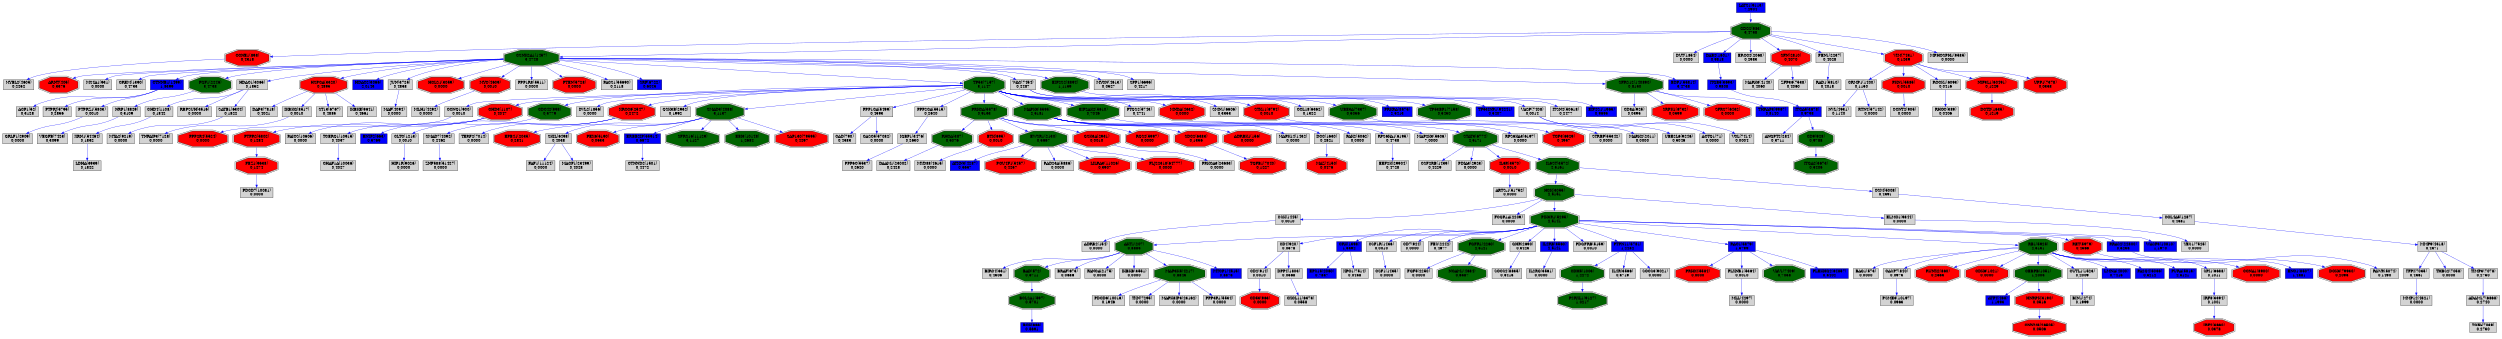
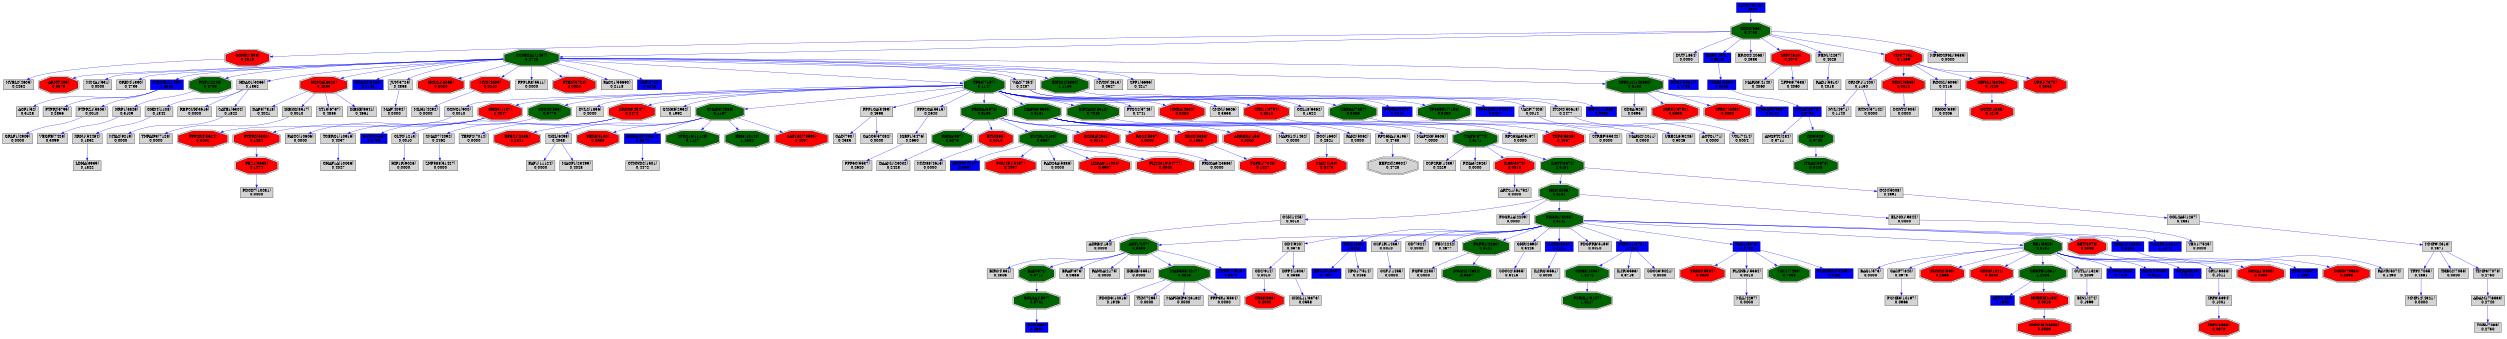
node "NVL(4931) 0,1140": label "NVL(4931) 0,1140" -> "NVL(4971) 0,1140"
edge "VASP(7408) 0,0014" -> "VCL(7414) 0,0004": now "ITSN2(50618) 0,2477" -> "VCL(7414) 0,0004"
node "EEF2K(29904) 0,4728": shape box -> doubleoctagon
